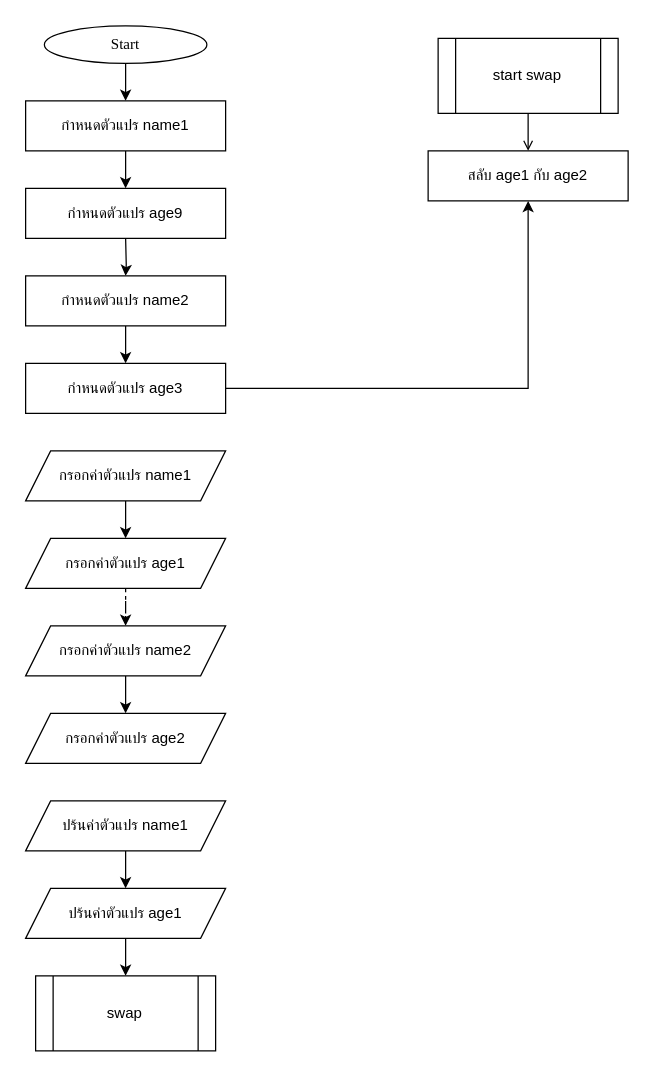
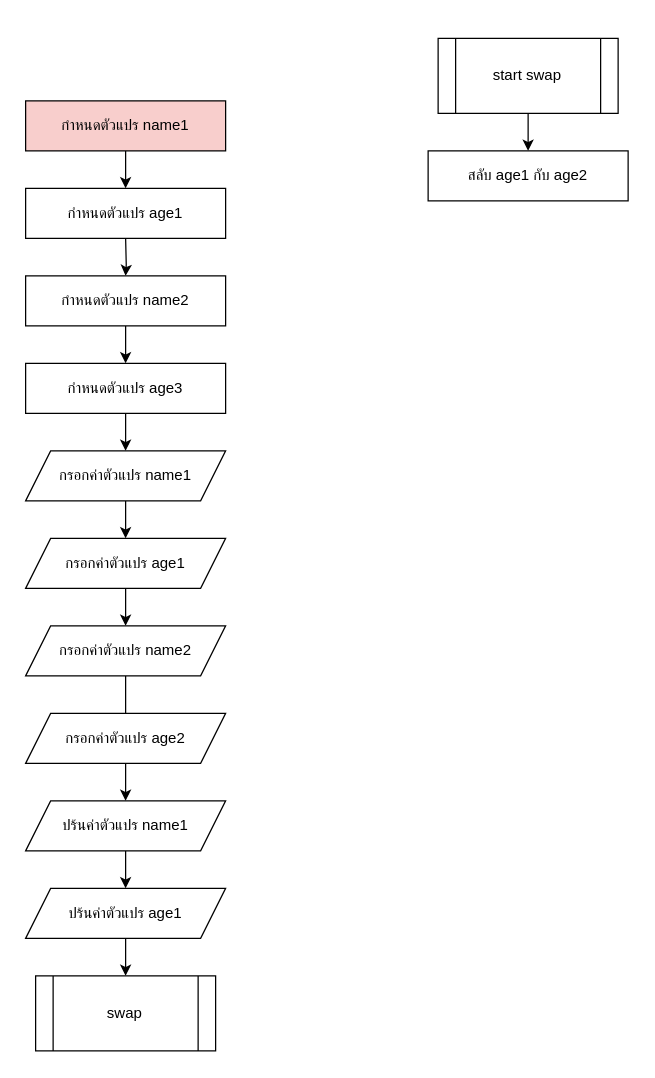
node "Start": removed
edge "Start" -> "กำหนดตัวแปร name1": removed
node "กำหนดตัวแปร name1": fillcolor #ffffff -> #f8cecc
edge "start swap" -> "สลับ age1 กับ age2": arrowhead open -> classic
node "กำหนดตัวแปร age9": label "กำหนดตัวแปร age9" -> "กำหนดตัวแปร age1"
edge "กำหนดตัวแปร age3" -> "สลับ age1 กับ age2": now "กำหนดตัวแปร age3" -> "กรอกค่าตัวแปร name1"
edge "กรอกค่าตัวแปร age1" -> "กรอกค่าตัวแปร name2": style dashed -> solid
edge "กรอกค่าตัวแปร name2" -> "กรอกค่าตัวแปร age2": arrowhead classic -> none
edge "กรอกค่าตัวแปร age2" -> "ปร้นค่าตัวแปร name1": added
